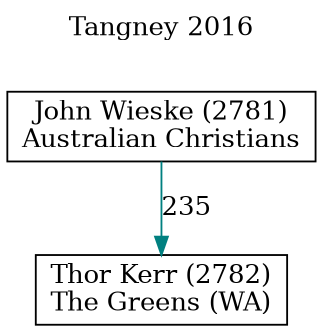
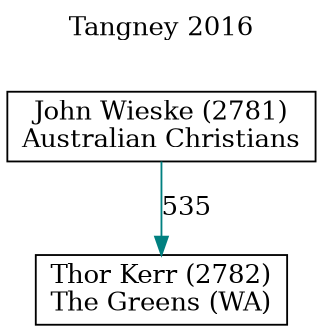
edge "John Wieske (2781) Australian Christians" -> "Thor Kerr (2782) The Greens (WA)": label "235" -> "535"
